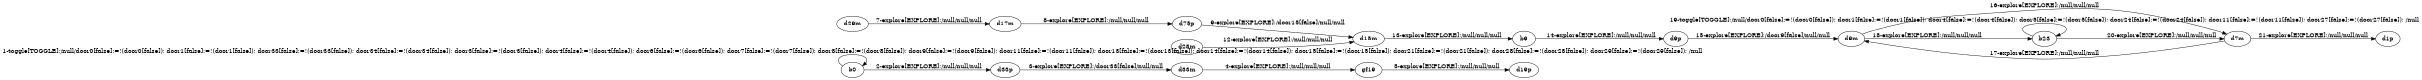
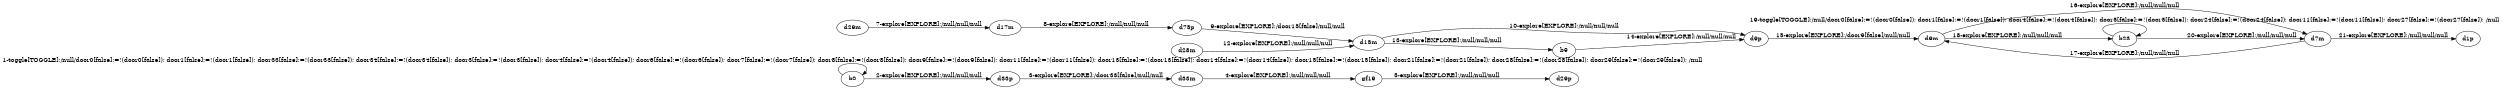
edge "d15m" -> "d9p": added, label "10-explore[EXPLORE];/null/null/null"
node "d19p": label "d19p" -> "d29p"
